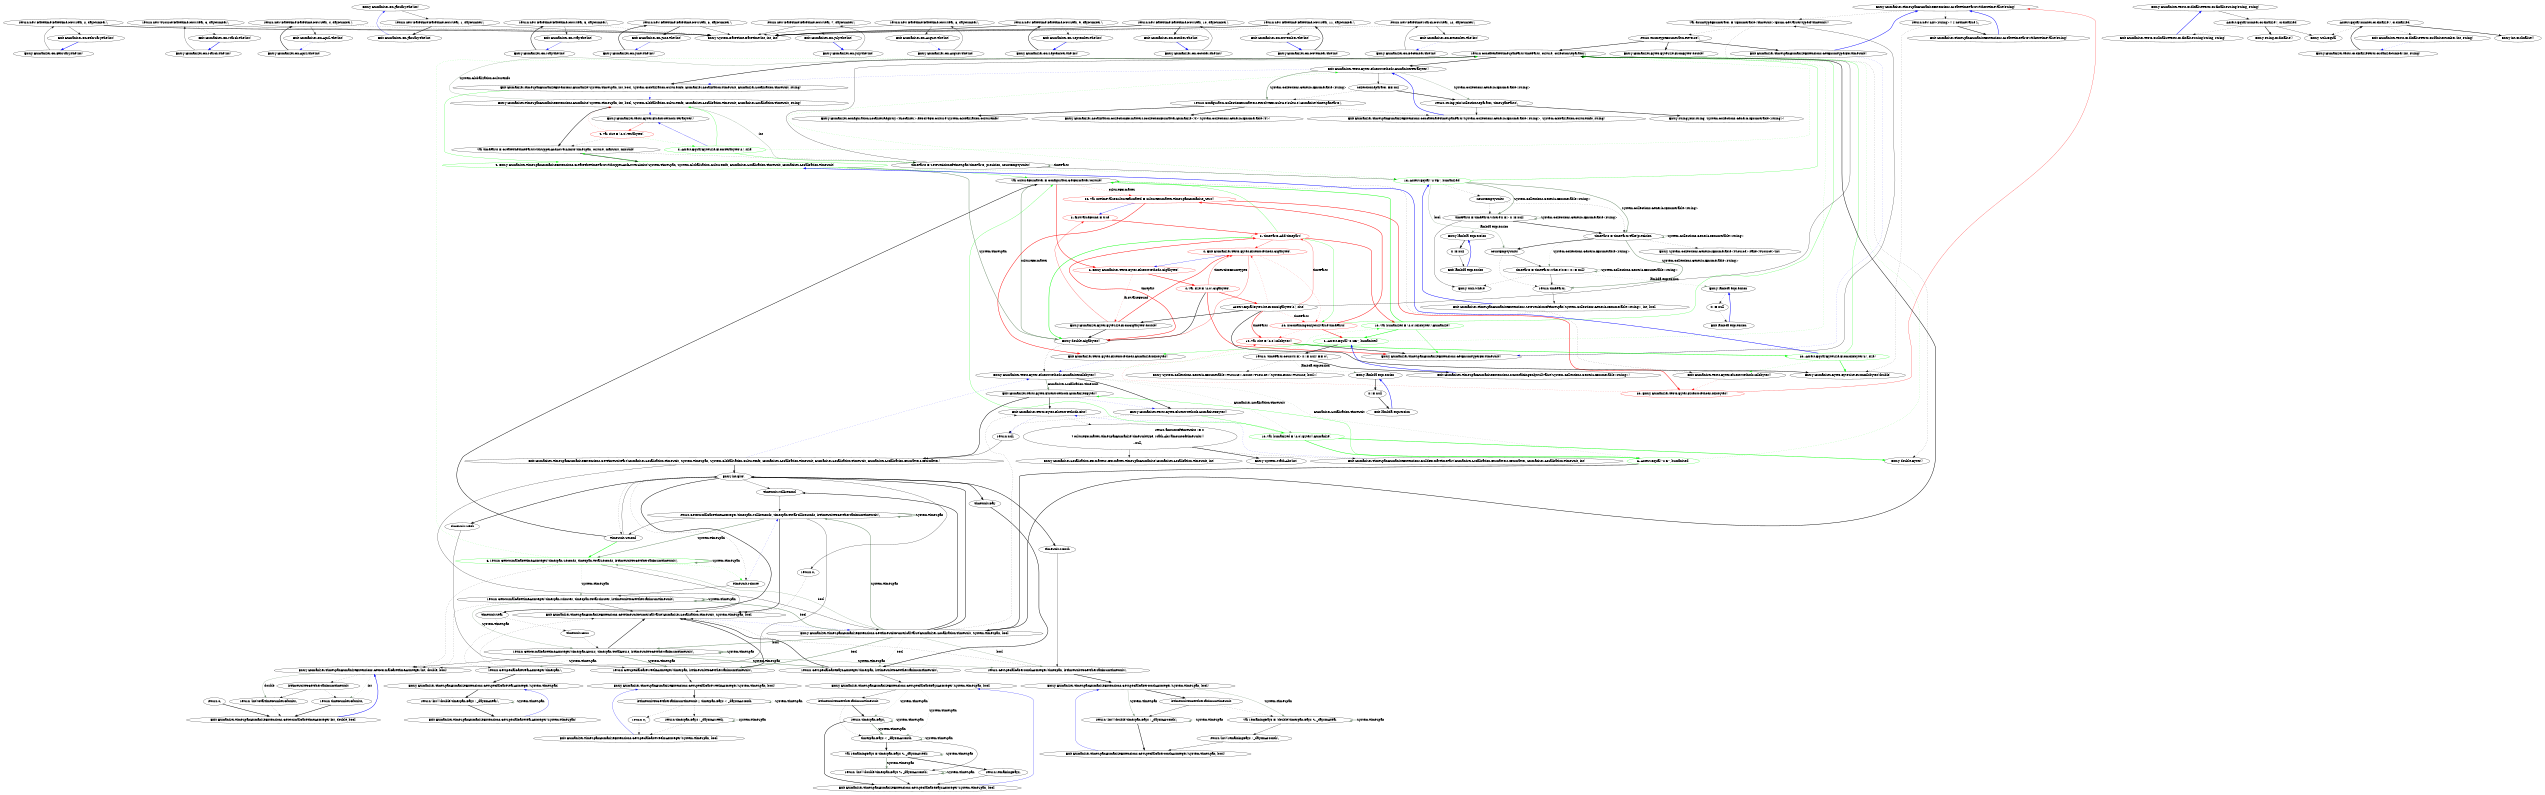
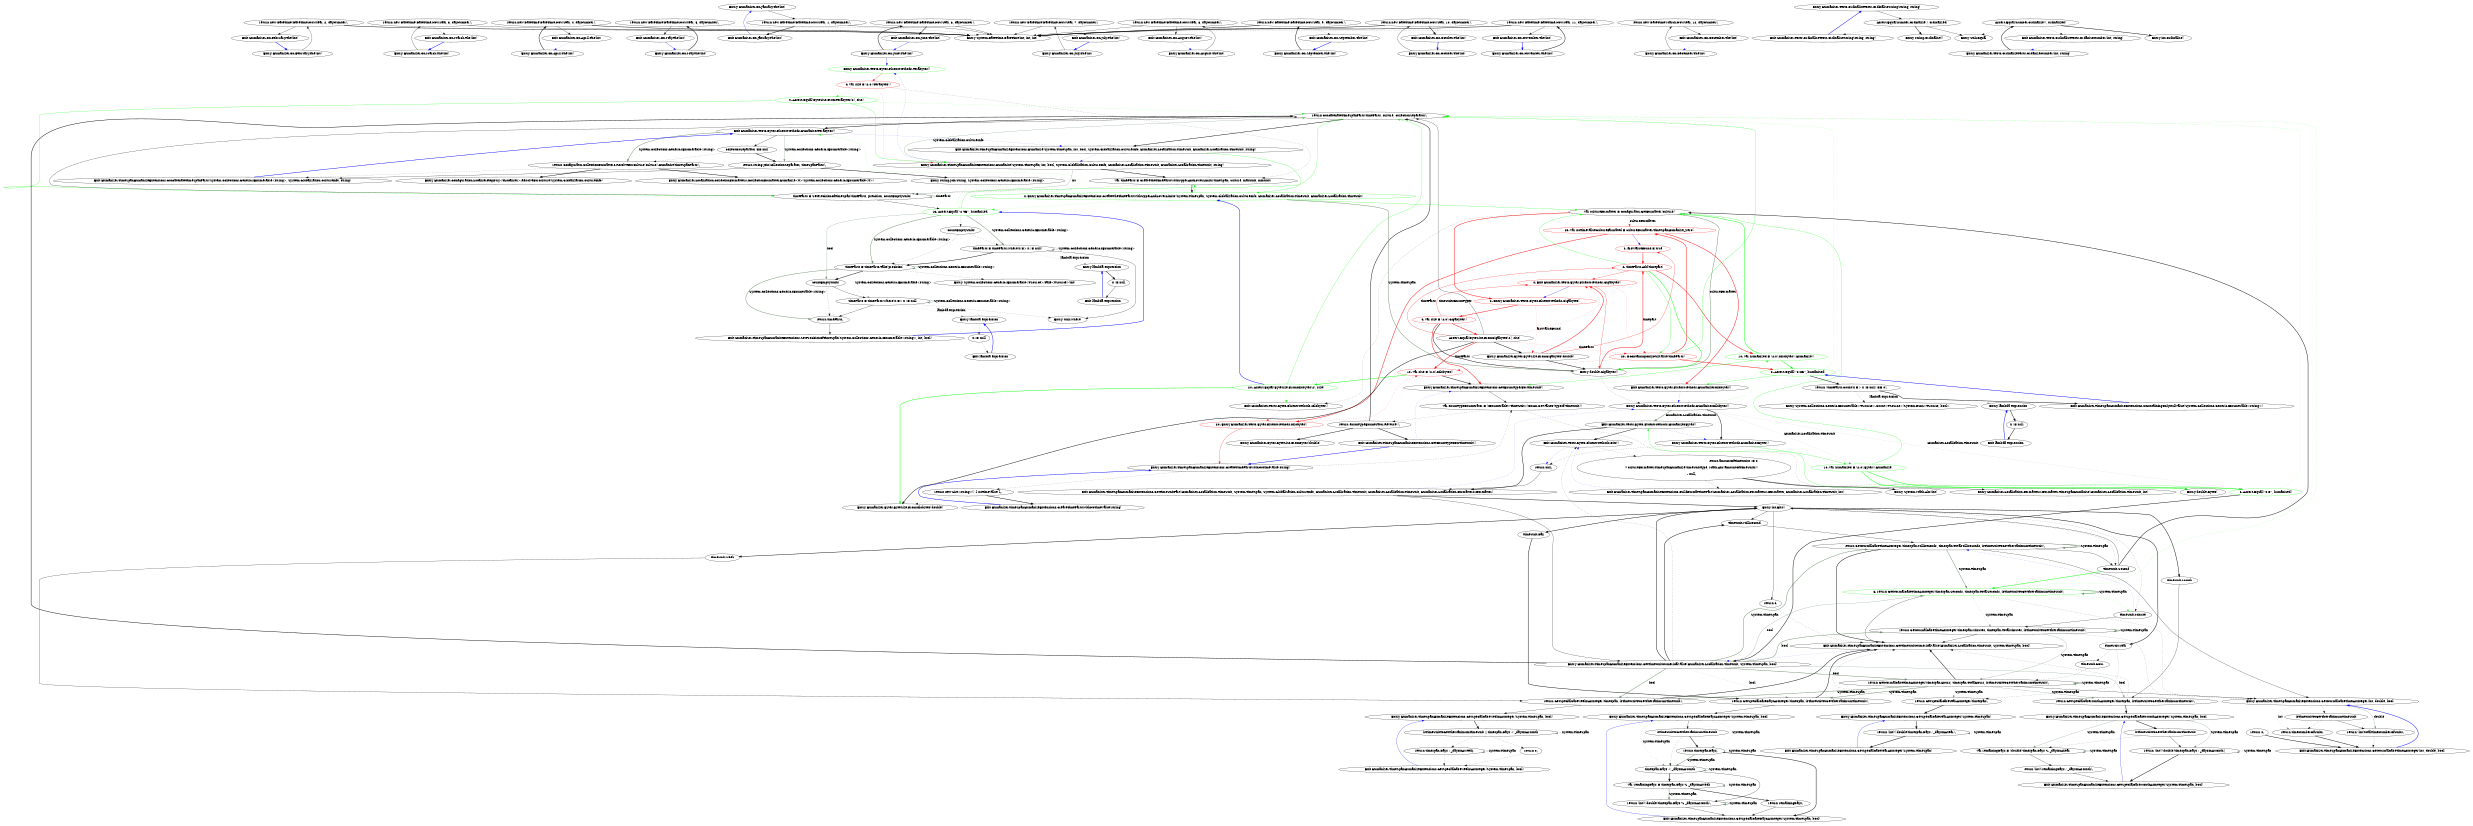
node "return new TSource(DateTime.Now.Year, 3, dayNumber);": label "return new TSource(DateTime.Now.Year, 3, dayNumber);" -> "return new DateTime(DateTime.Now.Year, 3, dayNumber);"
edge "return new DateTime(DateTime.Now.Year, 4, dayNumber);" -> "Entry System.DateTime.DateTime(int, int, int)": style dotted -> bold
node "Entry Humanizer.Tests.Bytes.FluentMethods.Terabytes()": color black -> green
edge "4: Assert.Equal(ByteSize.FromTerabytes(2), size)" -> "Entry Humanizer.Tests.Bytes.FluentMethods.Terabytes()": now "Entry Humanizer.On.June.The(int)" -> "Entry Humanizer.Tests.Bytes.FluentMethods.Terabytes()"
